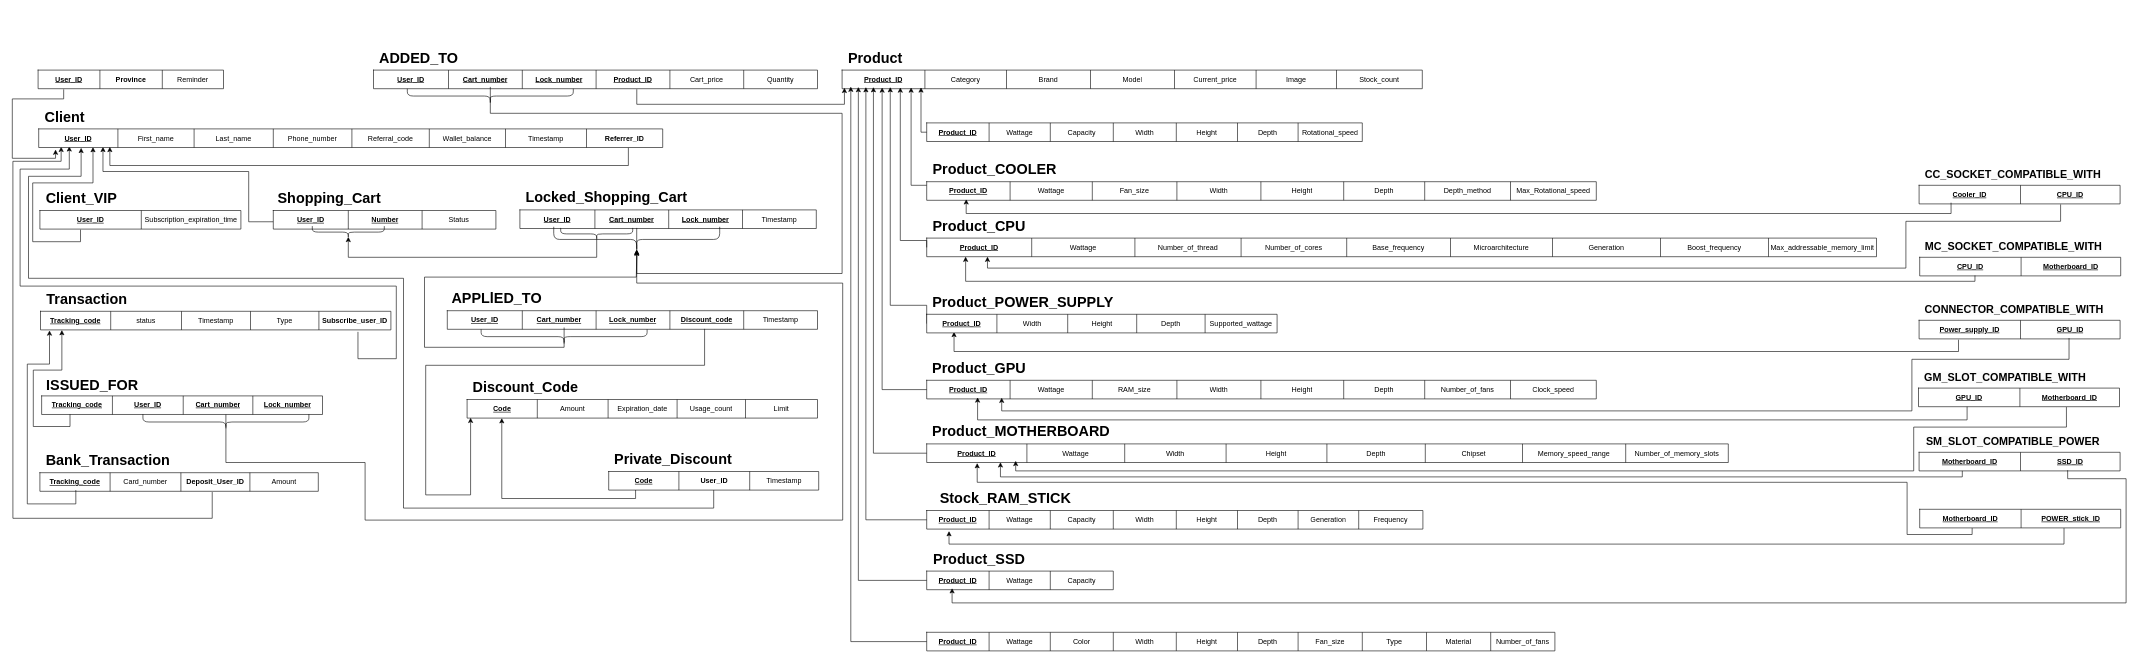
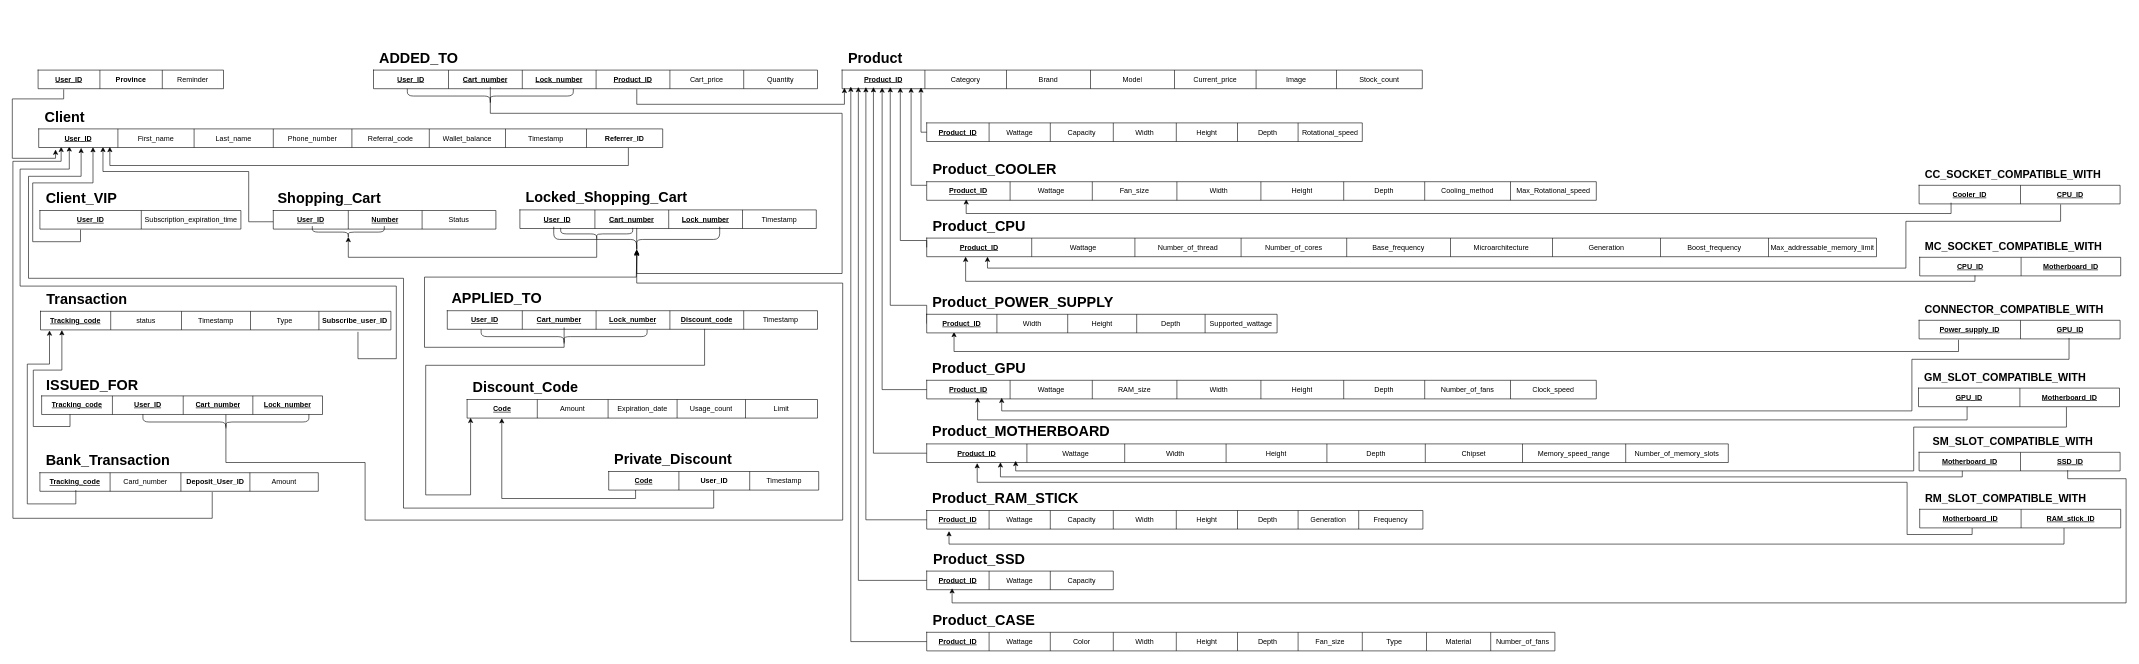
node "Depth_method": label "Depth_method" -> "Cooling_method"
node "SM_SLOT_COMPATIBLE_POWER": label "SM_SLOT_COMPATIBLE_POWER" -> "SM_SLOT_COMPATIBLE_WITH"
node "Stock_RAM_STICK": label "Stock_RAM_STICK" -> "Product_RAM_STICK"
node "RM_SLOT_COMPATIBLE_WITH": added
node "POWER_stick_ID": label "POWER_stick_ID" -> "RAM_stick_ID"
node "Product_CASE": added
